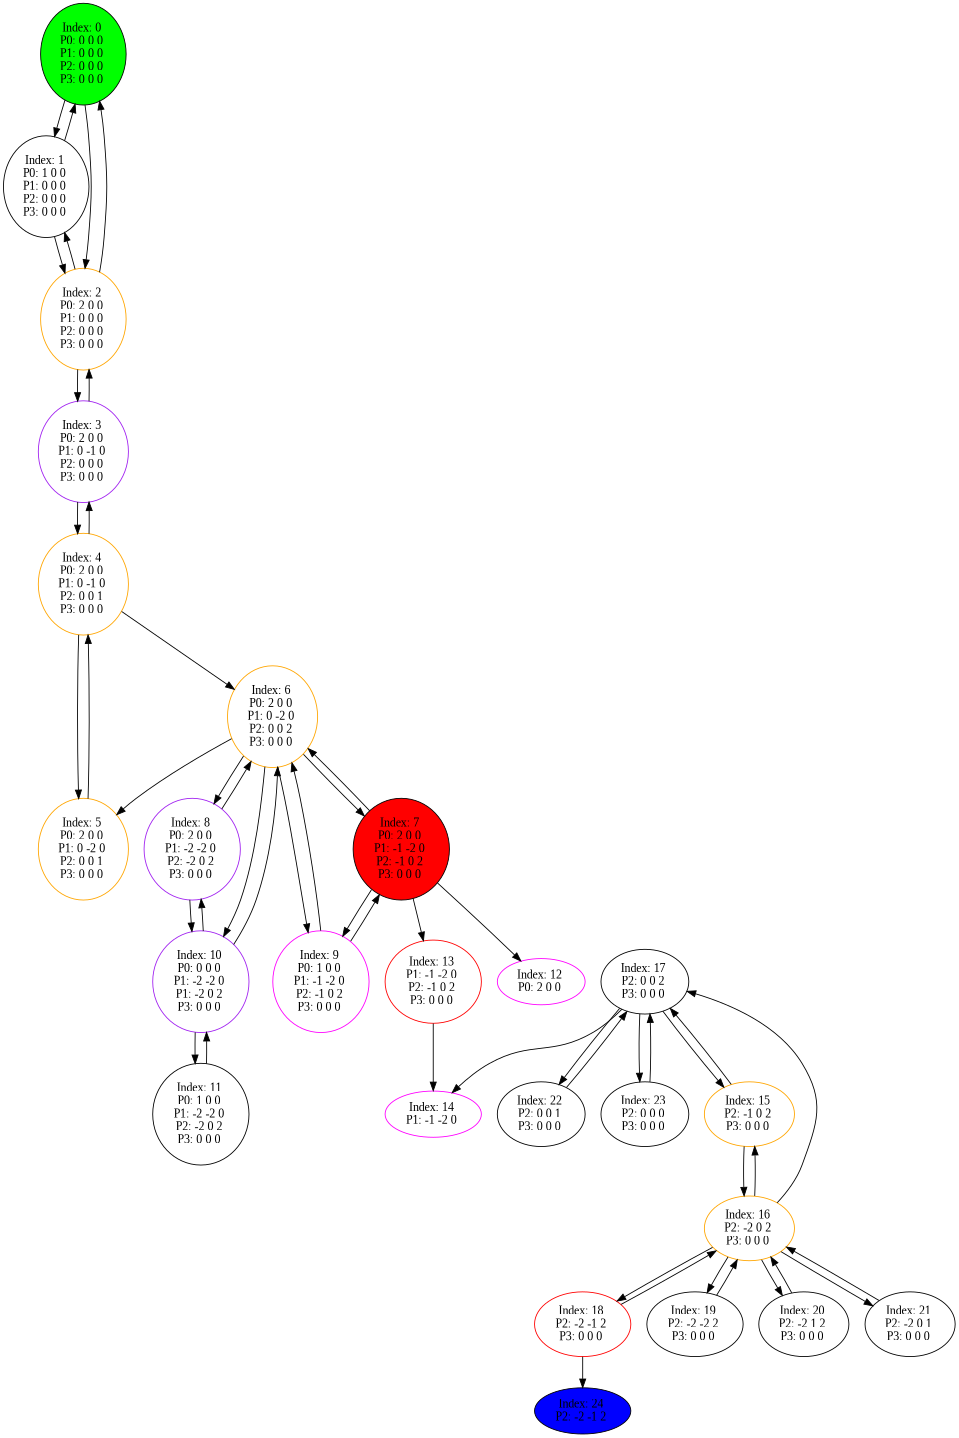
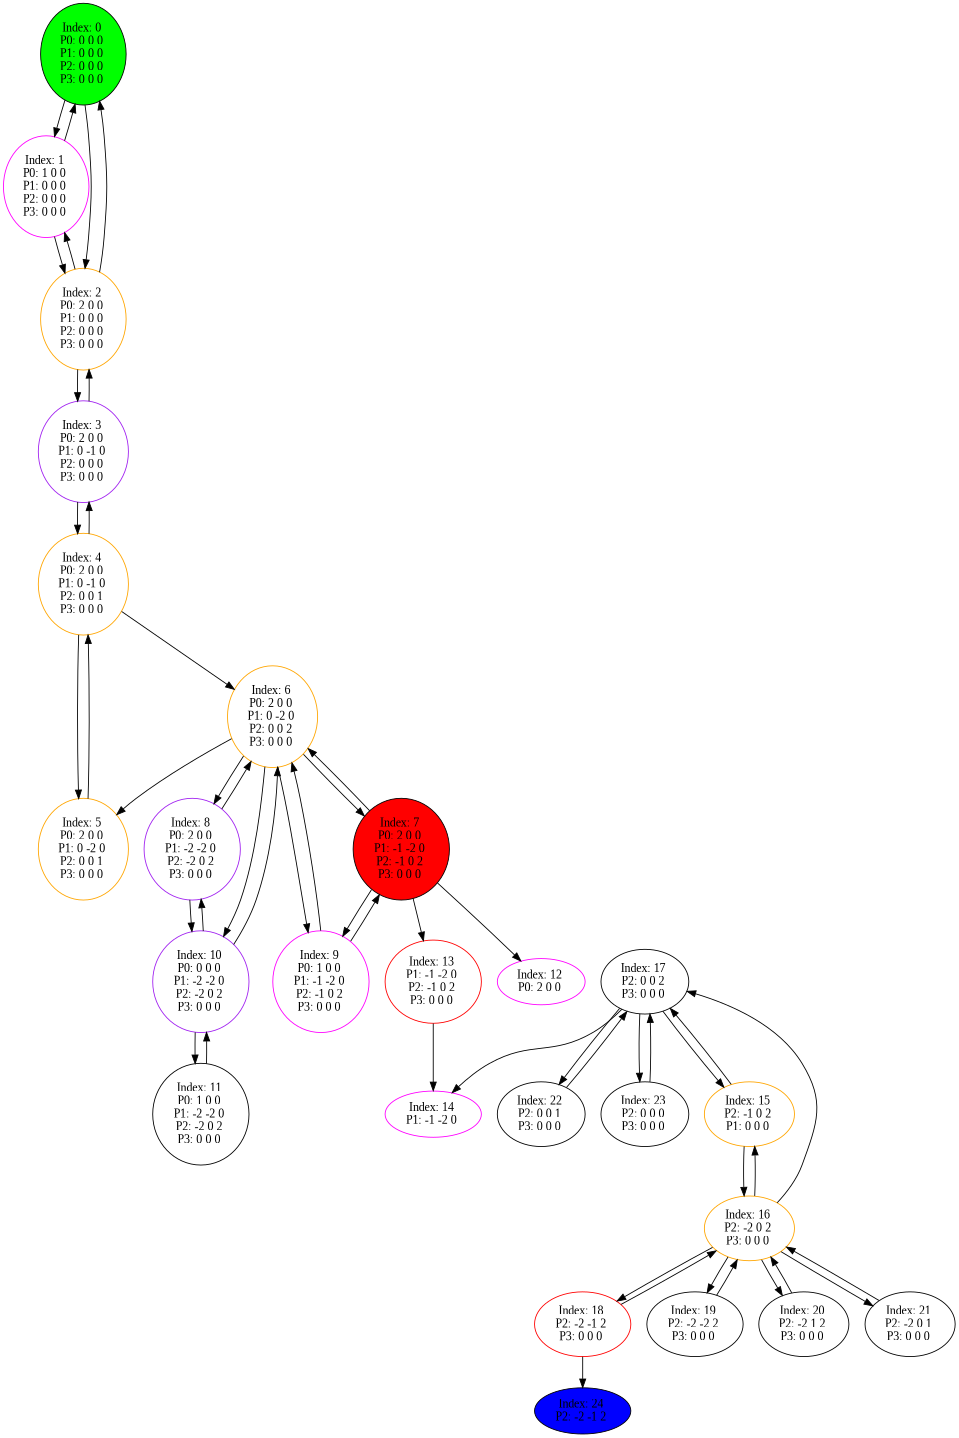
node "Index: 1 P0: 1 0 0 P1: 0 0 0 P2: 0 0 0 P3: 0 0 0": color black -> fuchsia
node "Index: 10 P0: 0 0 0 P1: -2 -2 0 P1: -2 0 2 P3: 0 0 0": label "Index: 10 P0: 0 0 0 P1: -2 -2 0 P1: -2 0 2 P3: 0 0 0" -> "Index: 10 P0: 0 0 0 P1: -2 -2 0 P2: -2 0 2 P3: 0 0 0"
node "Index: 15 P2: -1 0 2 P3: 0 0 0": label "Index: 15 P2: -1 0 2 P3: 0 0 0" -> "Index: 15 P2: -1 0 2 P1: 0 0 0"
